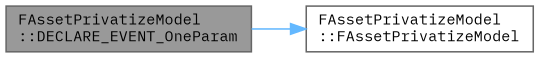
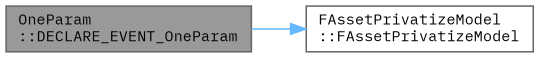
node "FAssetPrivatizeModel ::DECLARE_EVENT_OneParam": label "FAssetPrivatizeModel ::DECLARE_EVENT_OneParam" -> "OneParam ::DECLARE_EVENT_OneParam"
